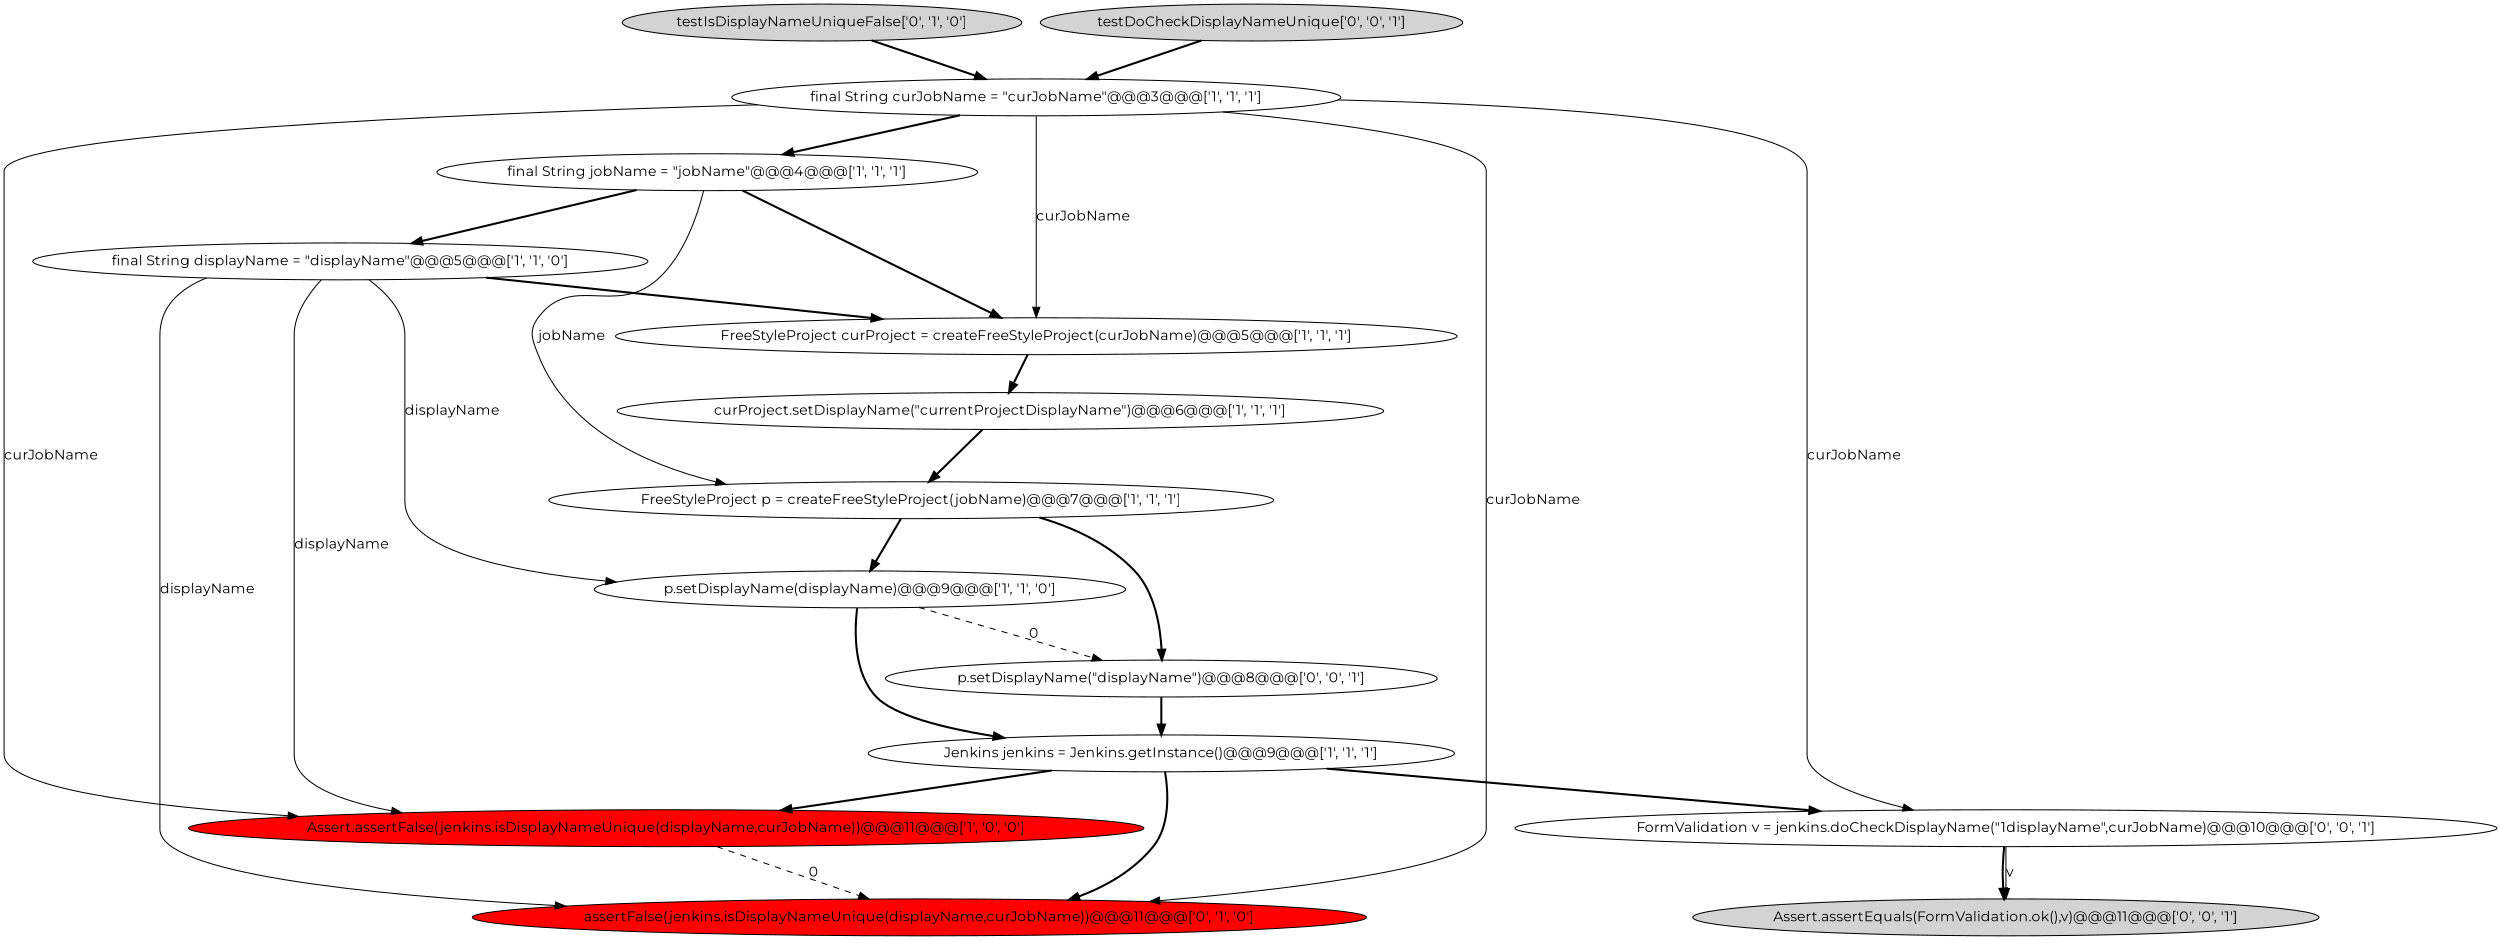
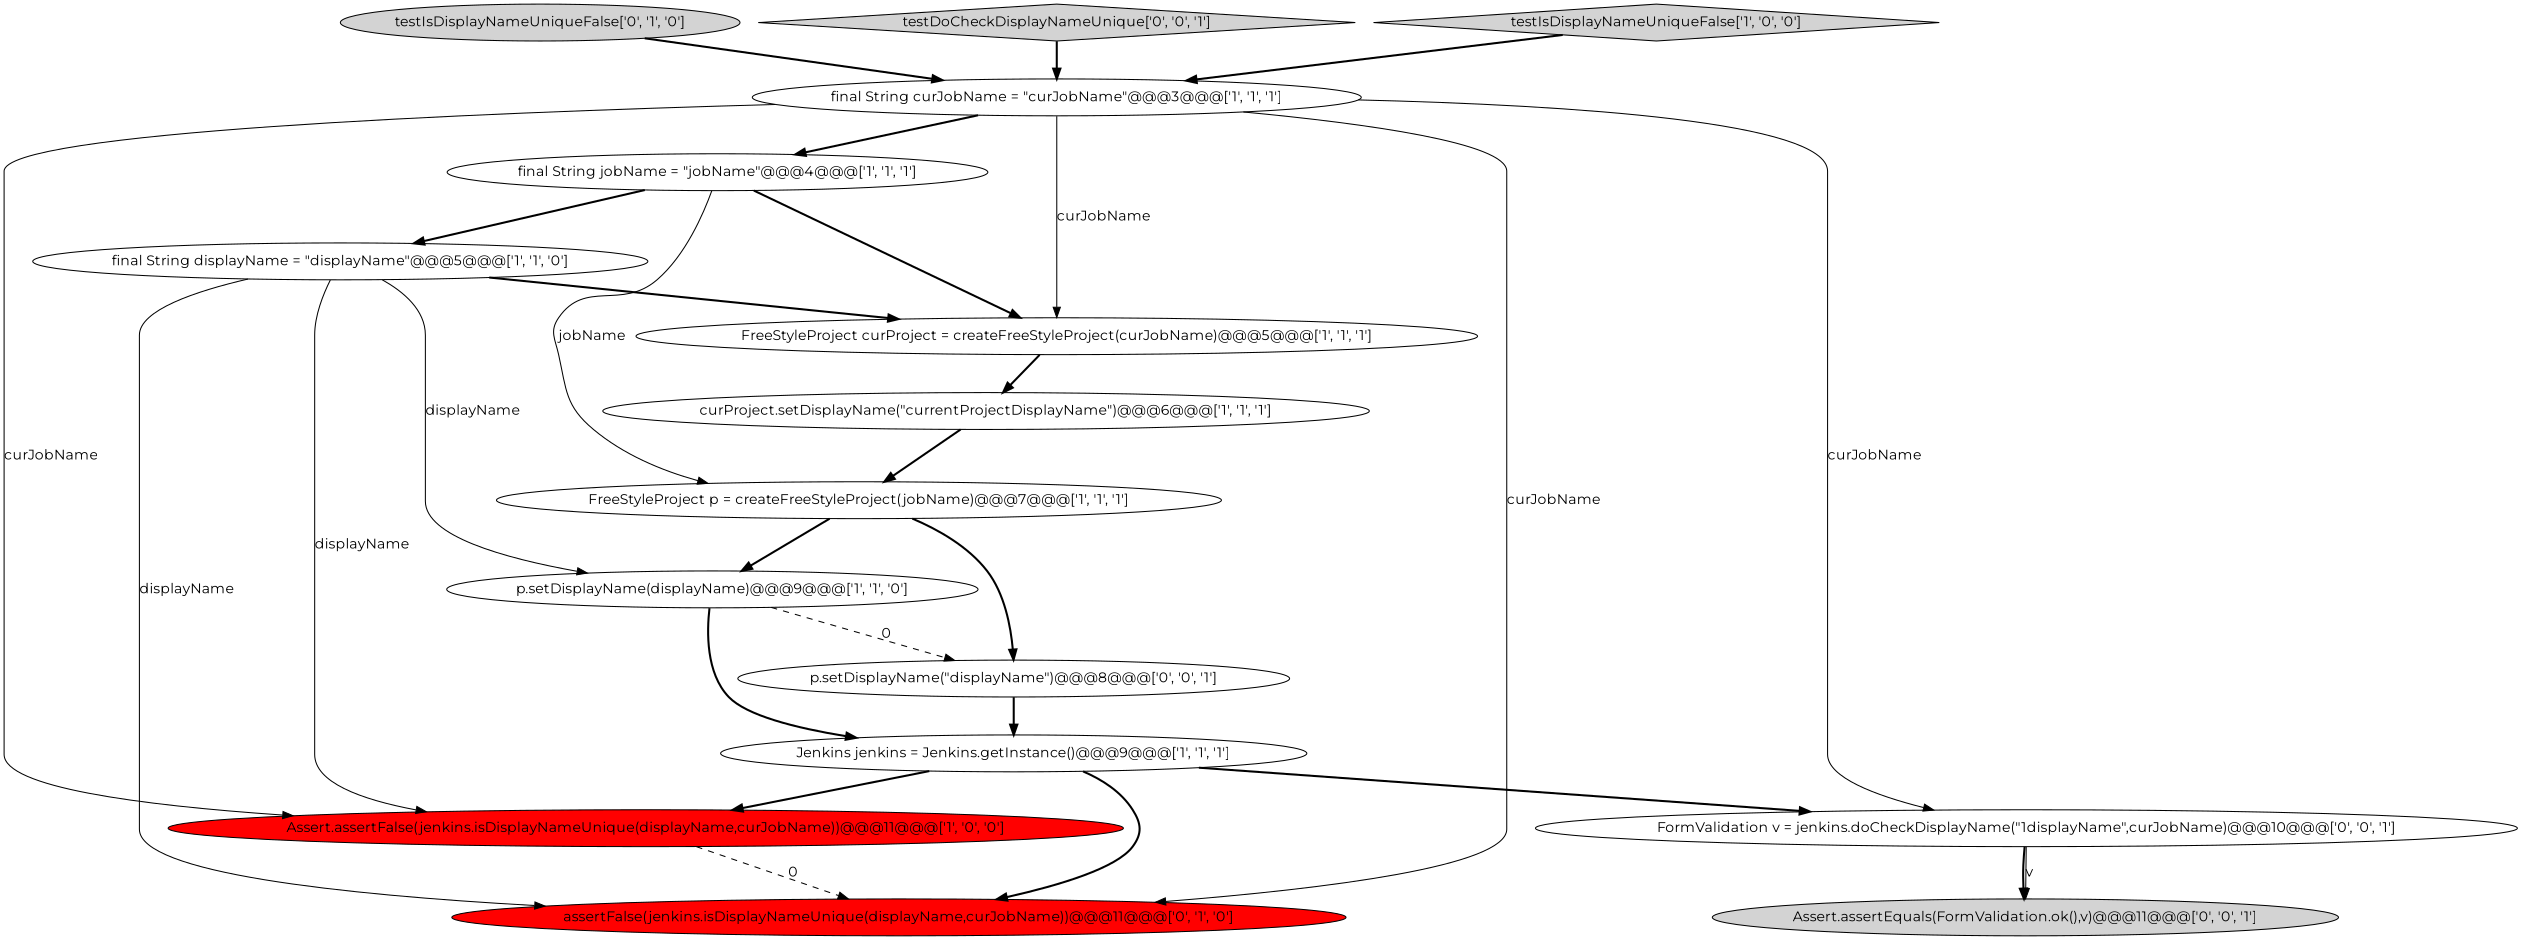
node "testDoCheckDisplayNameUnique['0', '0', '1']": shape ellipse -> diamond
node "testIsDisplayNameUniqueFalse['1', '0', '0']": added
